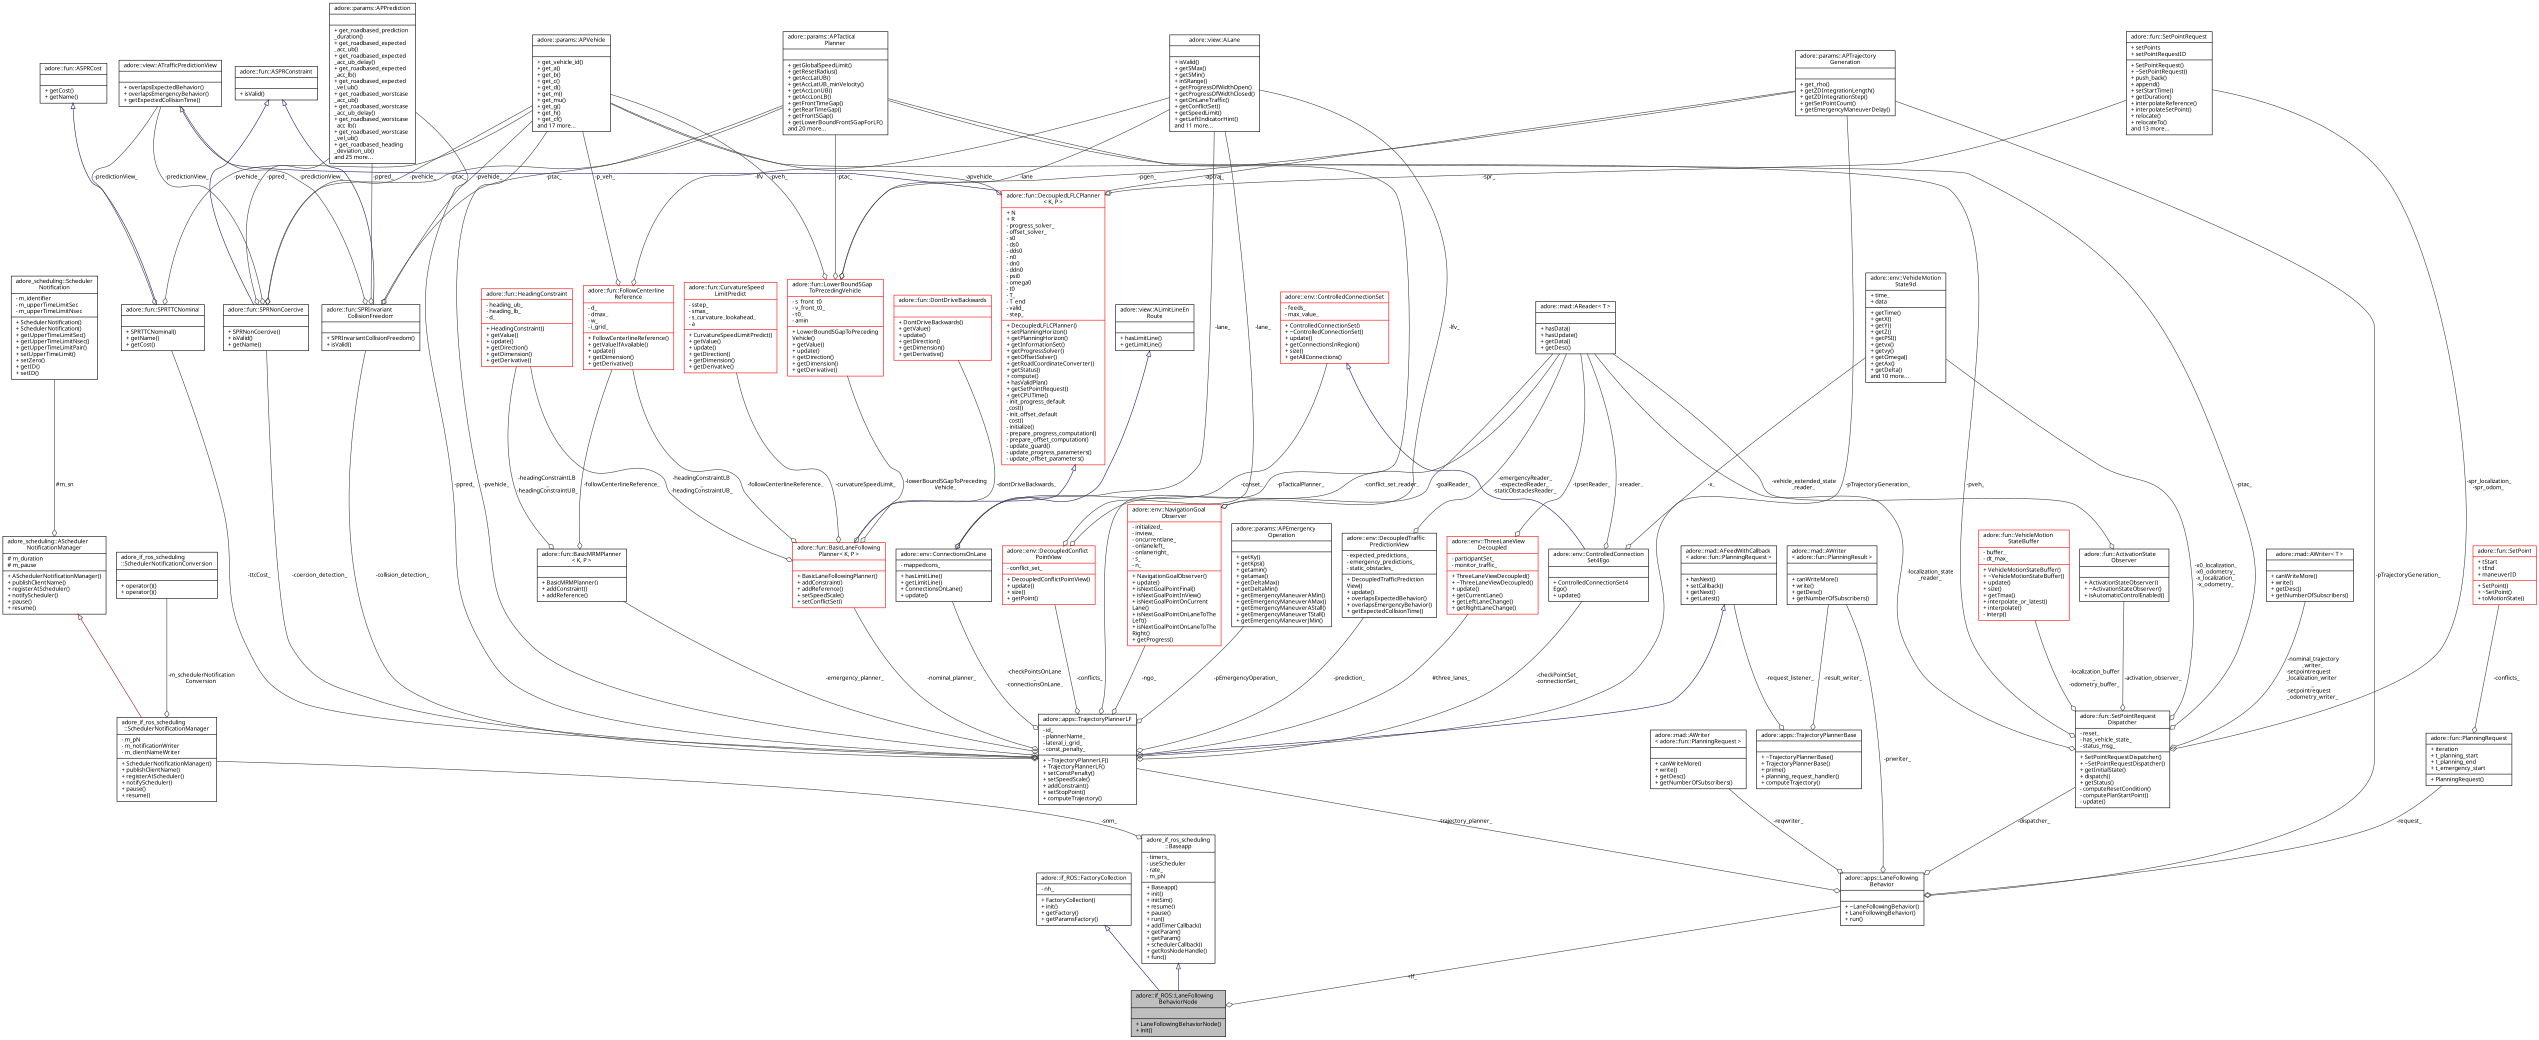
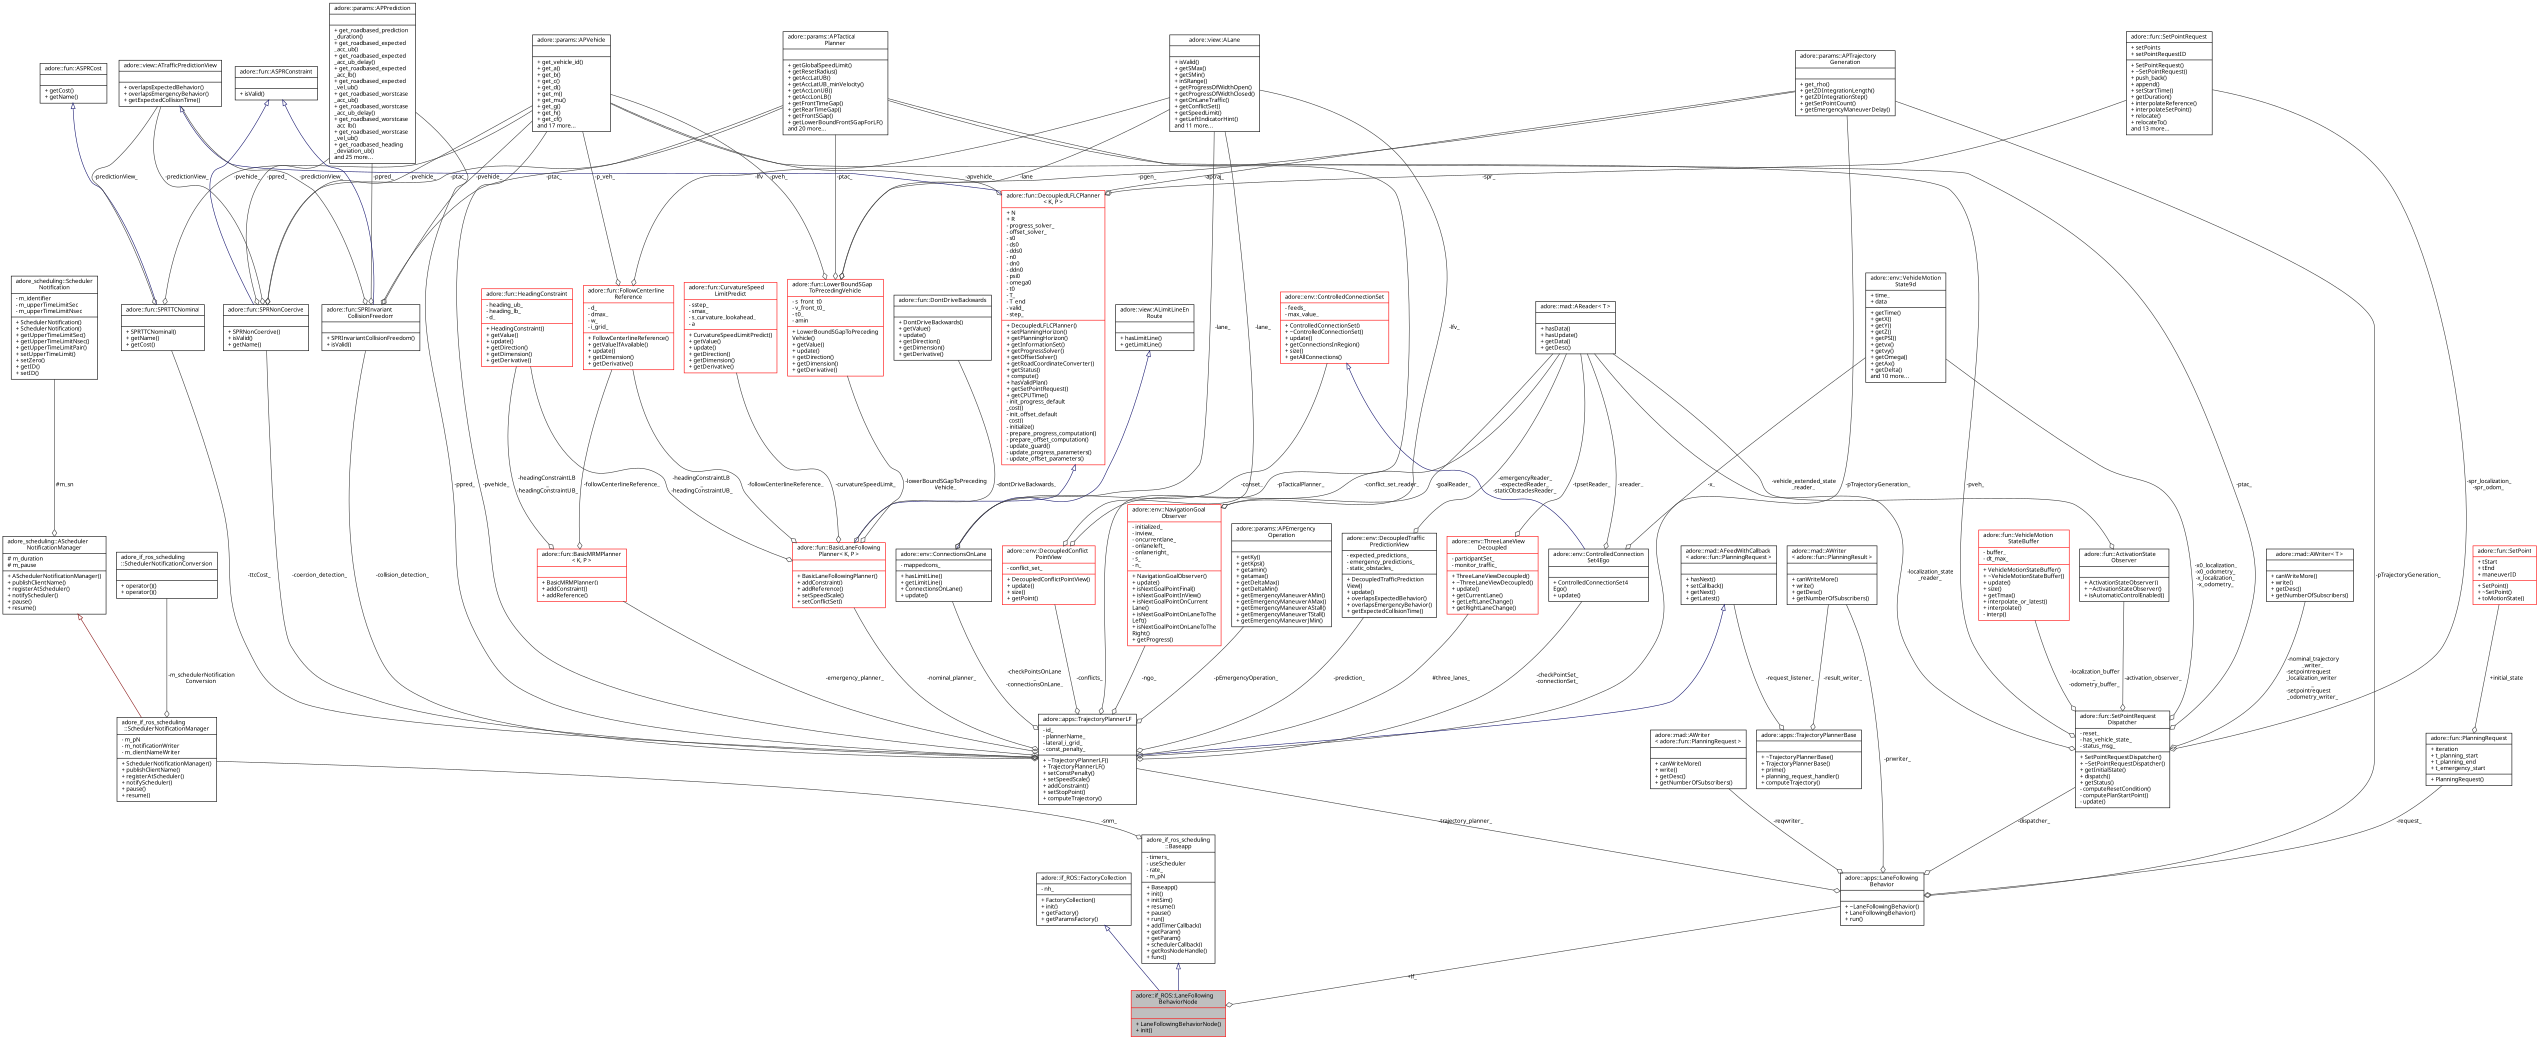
node "adore::fun::DontDriveBackwards": color red -> black
node "adore::fun::BasicMRMPlanner": color black -> red
edge "adore::fun::SetPoint" -> "adore::fun::PlanningRequest": label " -conflicts_" -> " +initial_state"
node "adore::if_ROS::LaneFollowing": color black -> red
